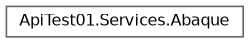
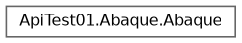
node "ApiTest01.Services.Abaque": label "ApiTest01.Services.Abaque" -> "ApiTest01.Abaque.Abaque"
